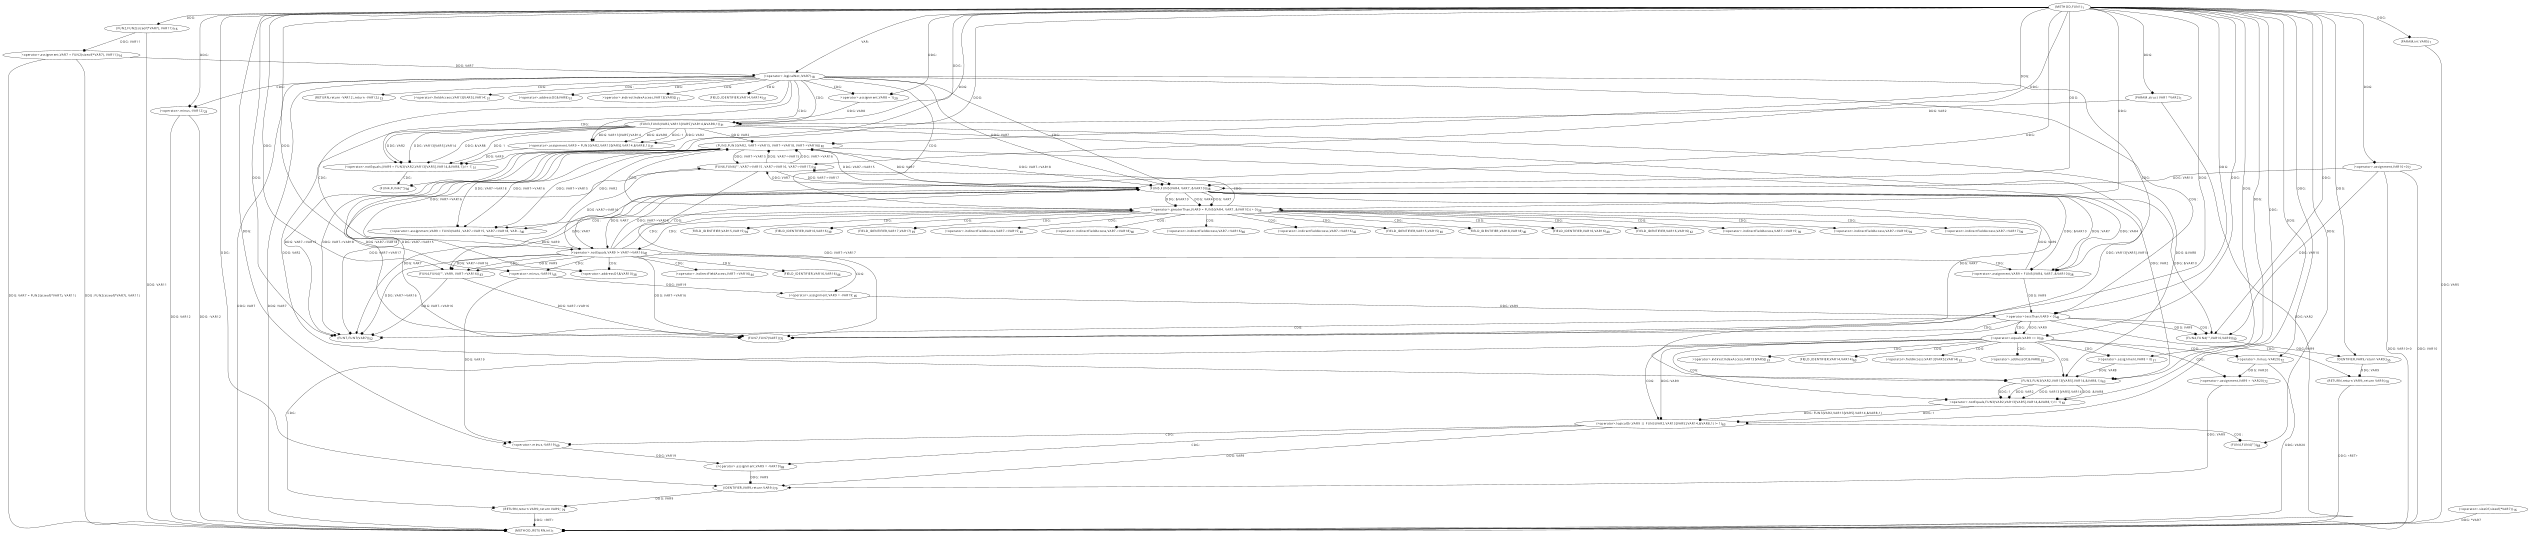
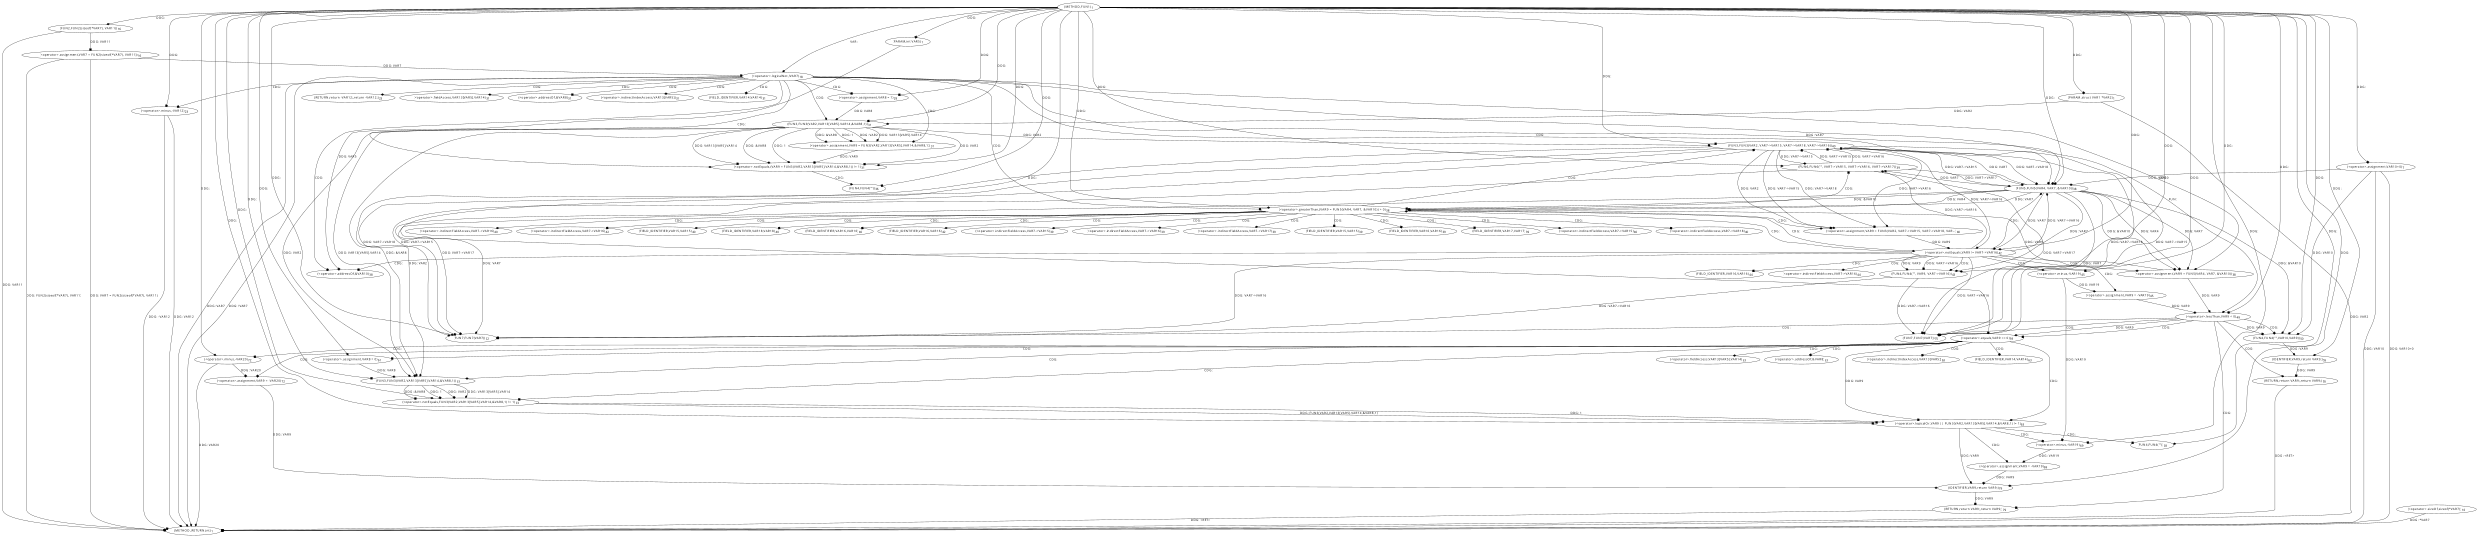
edge "(<operator>.logicalNot,!VAR7)" -> "(<operator>.lessThan,VAR9 < 0)": label "CDG: " -> "FUN: "
edge "(PARAM,int VAR5)" -> "(METHOD_RETURN,int)": now "(PARAM,int VAR5)" -> "(<operator>.addressOf,&VAR10)"
